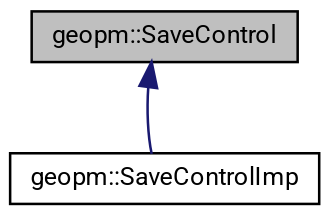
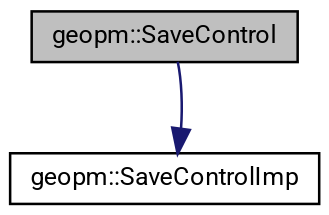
edge "geopm::SaveControlImp" -> "geopm::SaveControl": reversed
